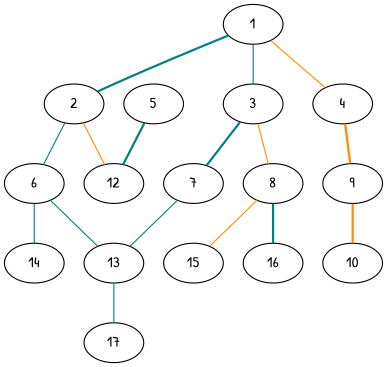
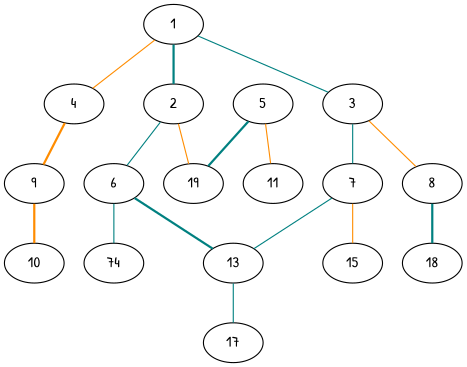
edge "3" -- "7": style bold -> solid
node "12": label "12" -> "19"
node "11": added
edge "6" -- "13": style solid -> bold
edge "8" -- "15": now "7" -- "15"
node "14": label "14" -> "74"
node "16": label "16" -> "18"
